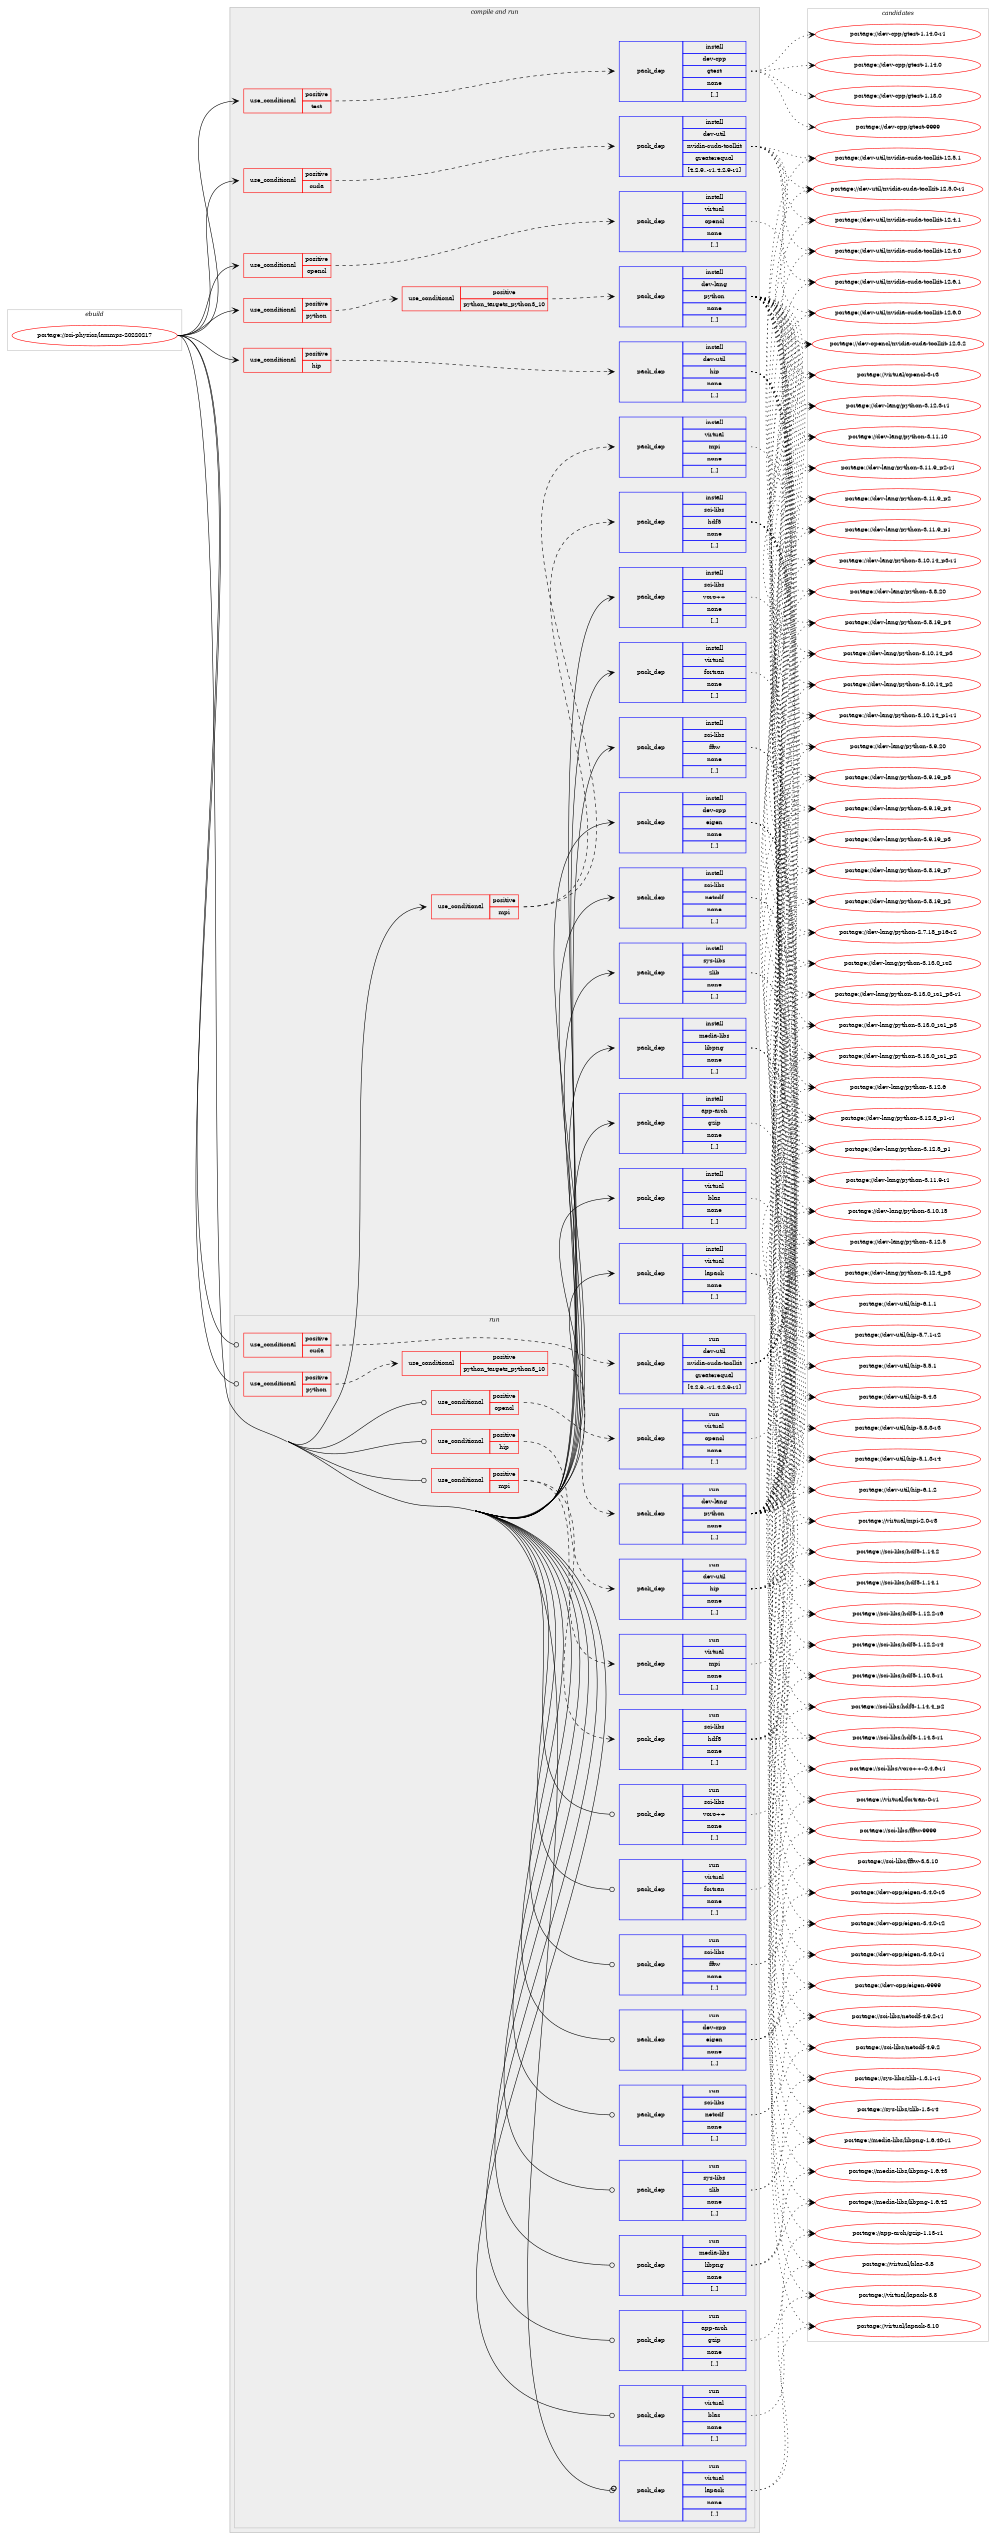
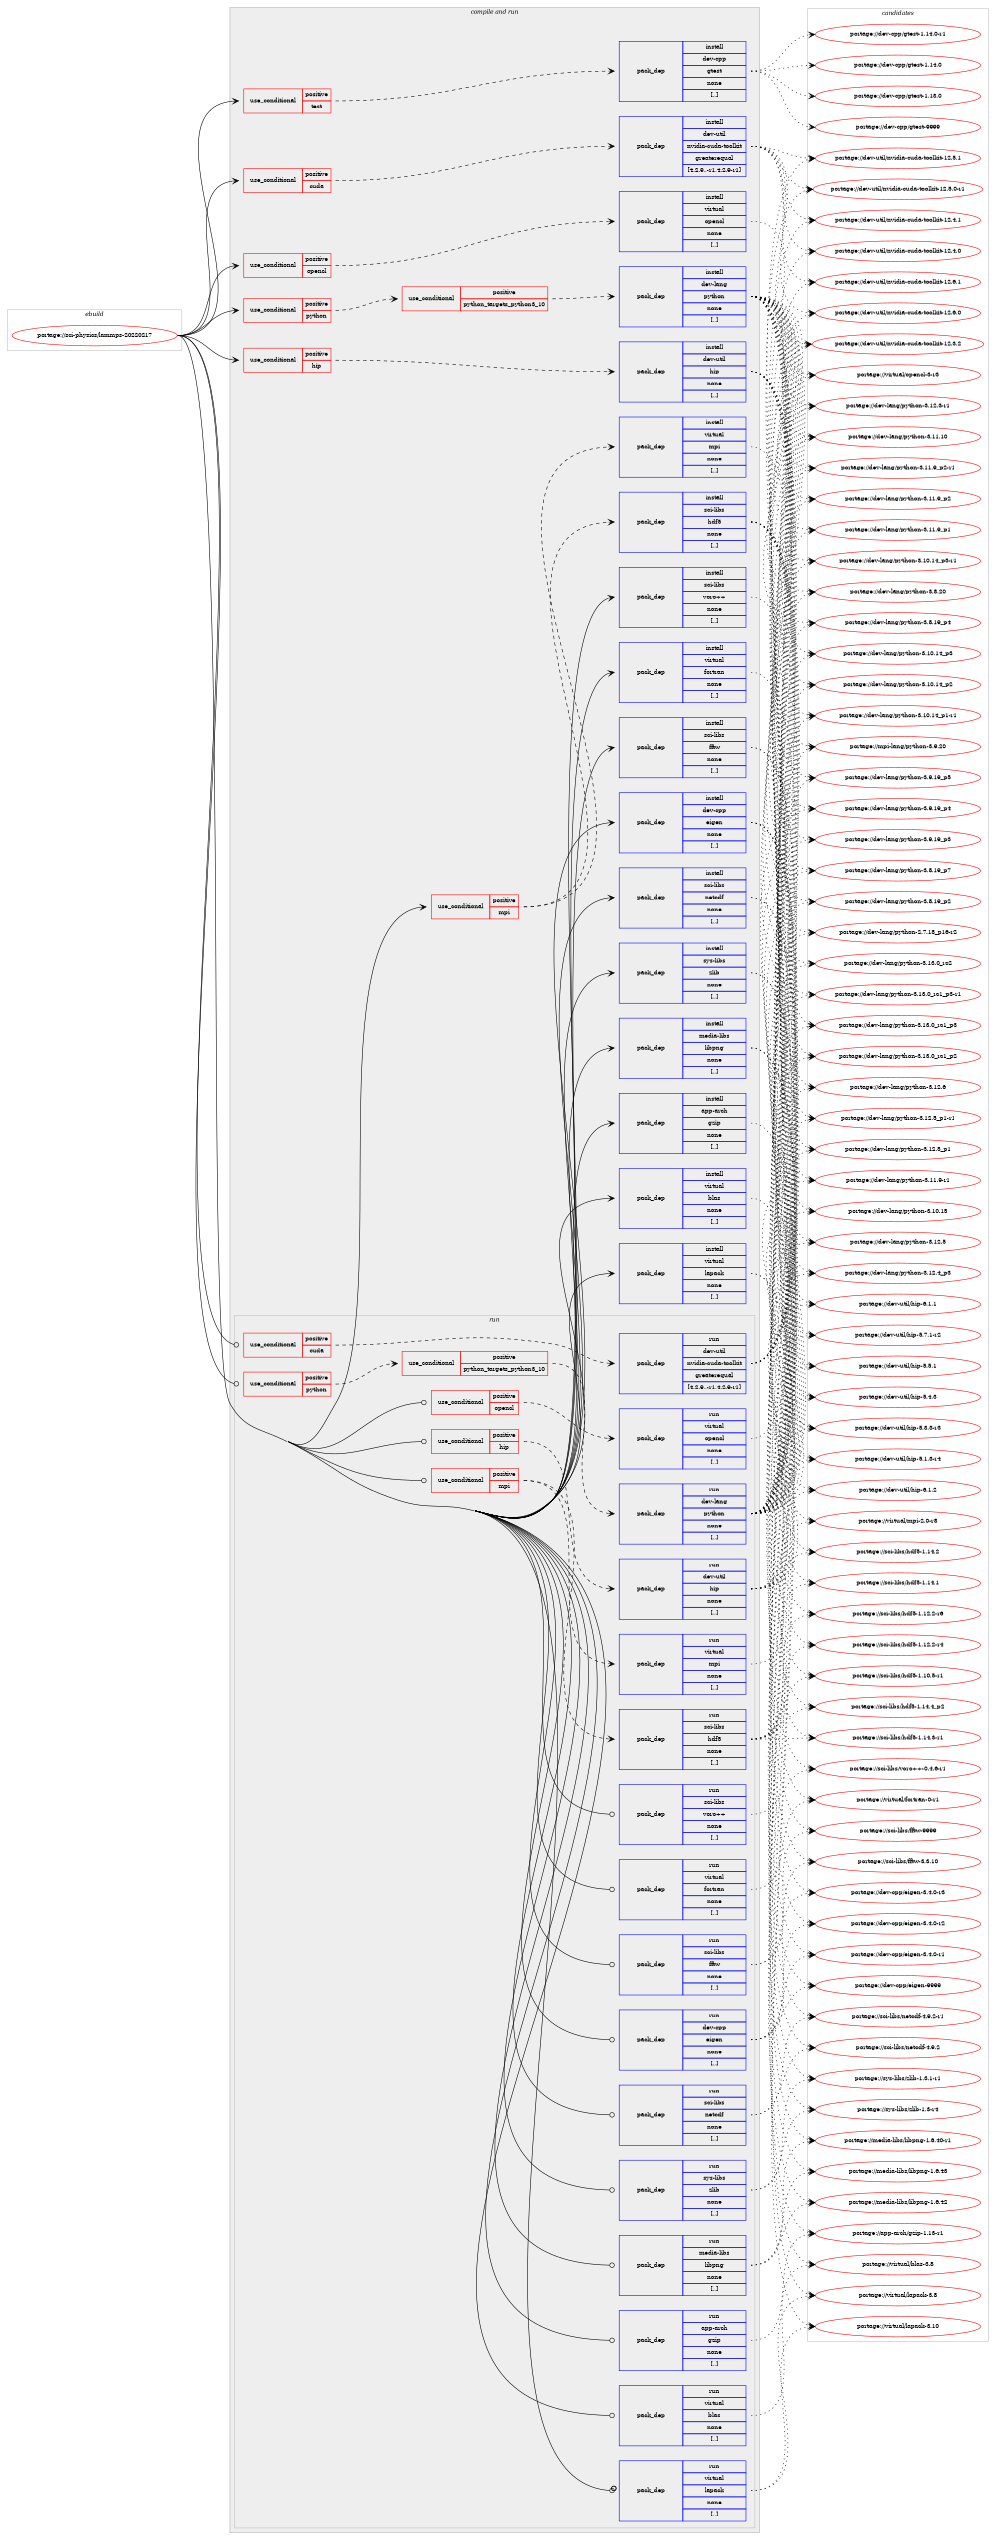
node "portage://dev-opencl/nvidia-cuda-toolkit-12.3.2": label "portage://dev-opencl/nvidia-cuda-toolkit-12.3.2" -> "portage://dev-util/nvidia-cuda-toolkit-12.3.2"
node "portage://dev-lang/python-3.9.20": label "portage://dev-lang/python-3.9.20" -> "portage://mpi-lang/python-3.9.20"
